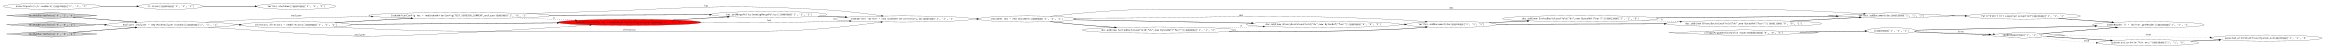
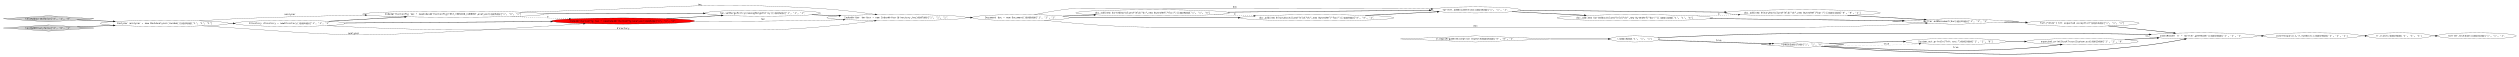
node "testAddSortedTwice['1', '0', '0']": removed
edge "IndexReader ir = iwriter.getReader()@@@18@@@['1', '1', '1']" -> "assertEquals(1,ir.numDocs())@@@19@@@['1', '1', '1']": added
edge "VERBOSE@@@17@@@['1', '1', '0']" -> "expected.printStackTrace(System.out)@@@19@@@['1', '1', '0']": style dotted -> bold
edge "expected.printStackTrace(System.out)@@@19@@@['1', '1', '0']" -> "IndexReader ir = iwriter.getReader()@@@18@@@['1', '1', '1']": added
